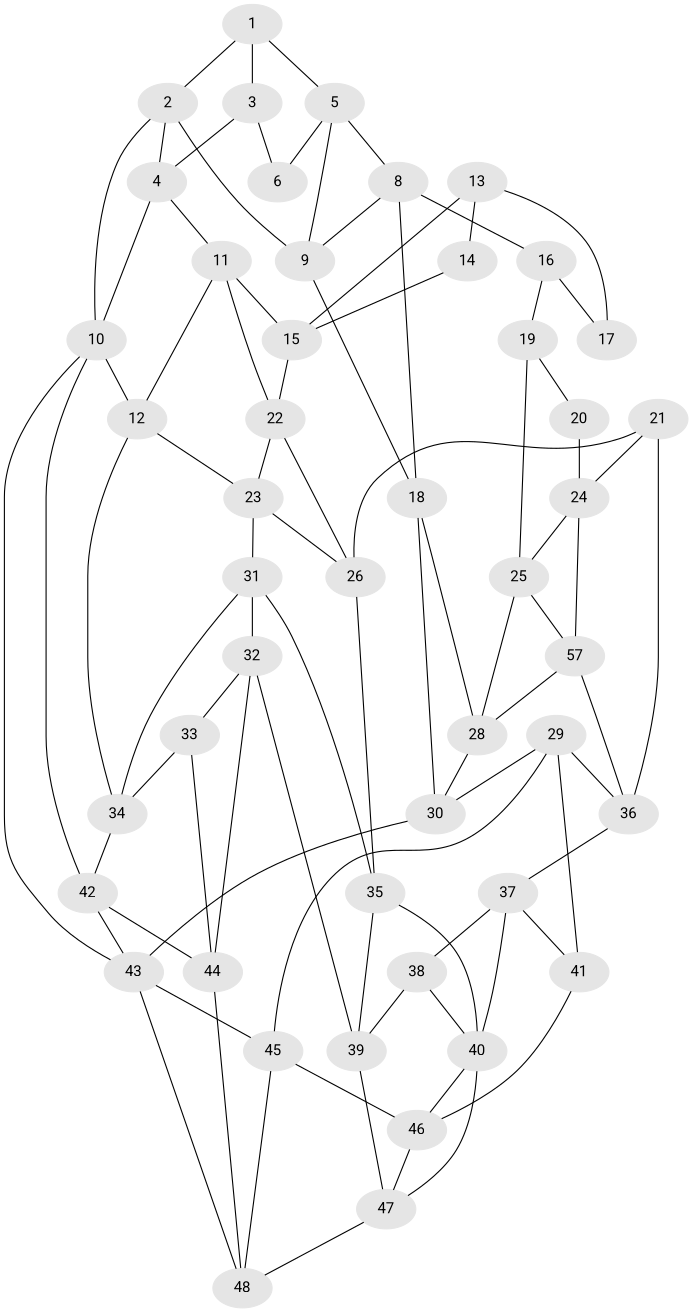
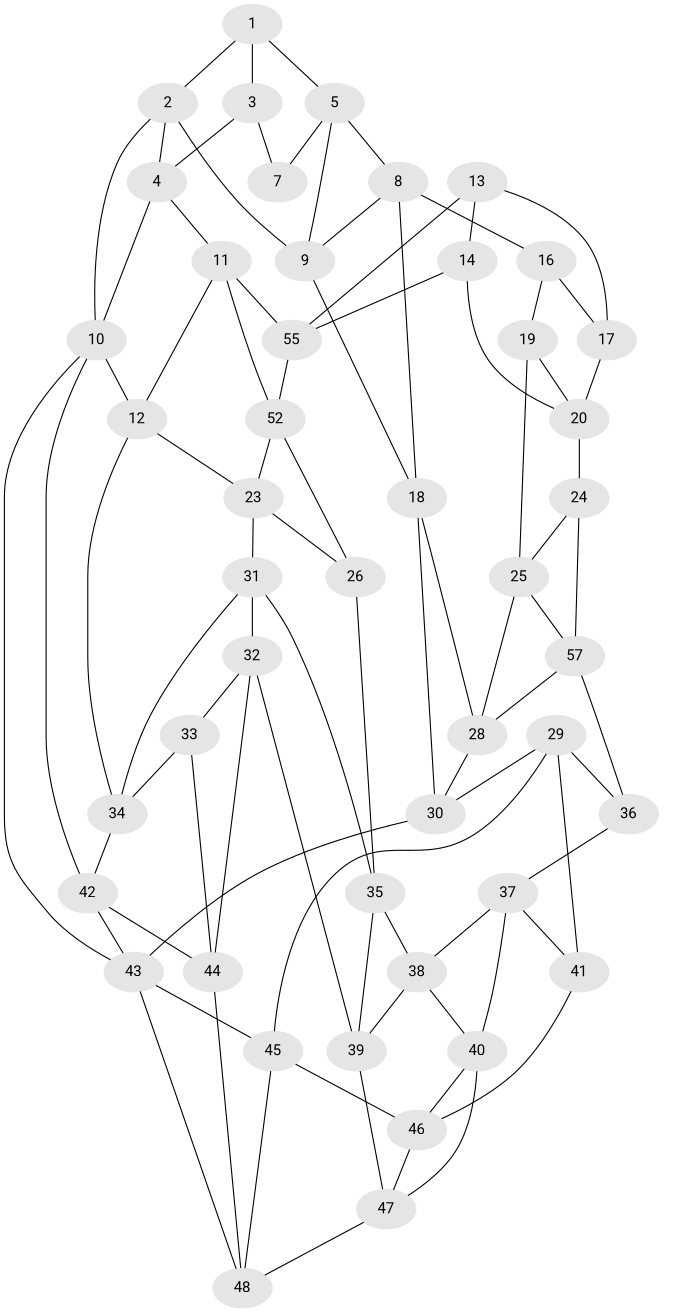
node "6": label "6" -> "7"
node "15": label "15" -> "55"
edge "14" -- "20": added
edge "17" -- "20": added
node "22": label "22" -> "52"
node "21": removed
edge "35" -- "40": now "35" -- "38"
